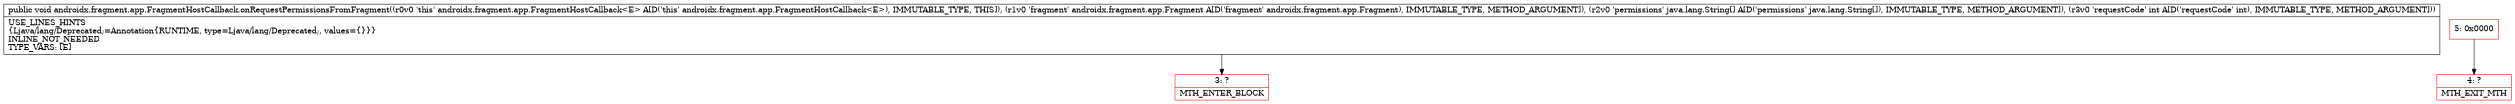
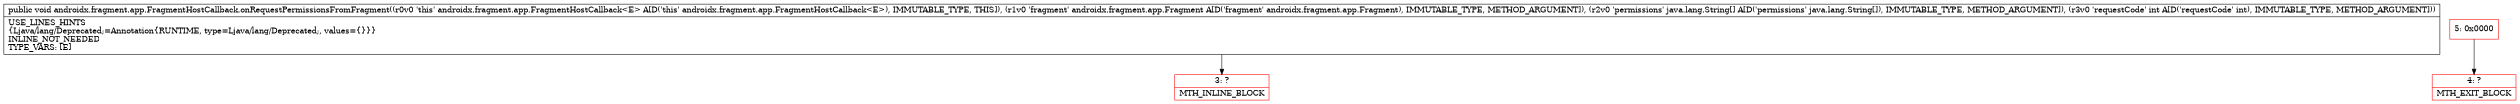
node "3: ?": text "MTH_ENTER_BLOCK" -> "MTH_INLINE_BLOCK"
node "4: ?": text "MTH_EXIT_MTH" -> "MTH_EXIT_BLOCK"
